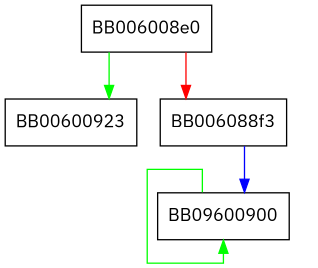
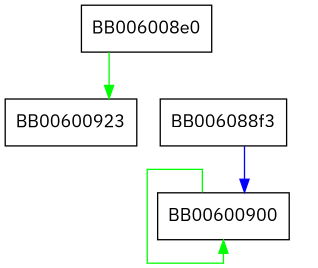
edge "BB006008e0" -> "BB006088f3": removed
node "BB09600900": label "BB09600900" -> "BB00600900"
